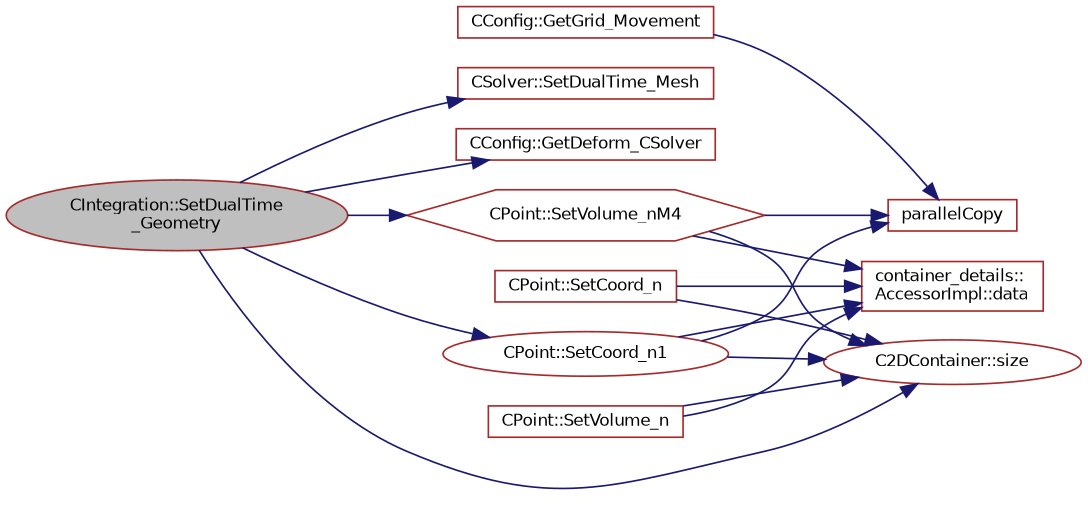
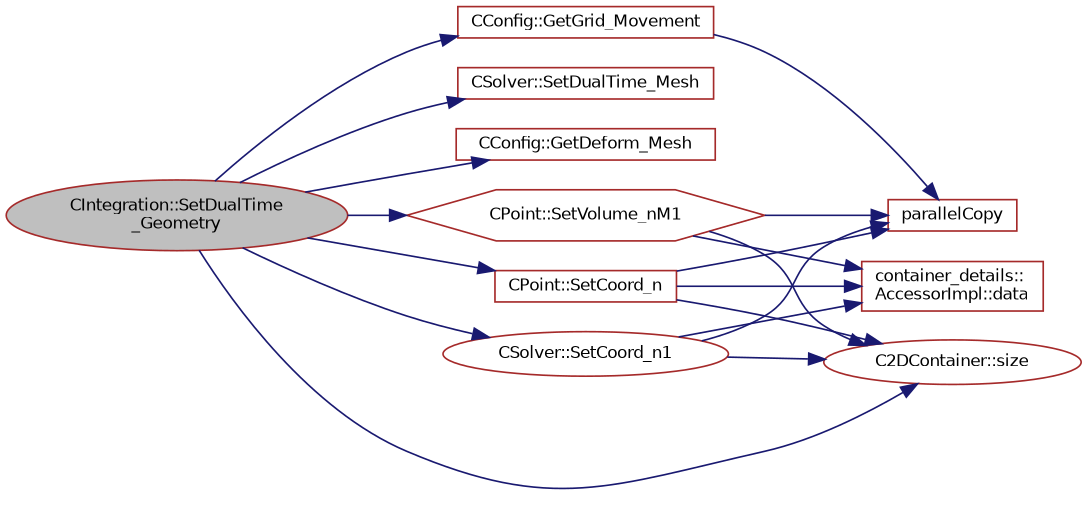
edge "CIntegration::SetDualTime _Geometry" -> "CConfig::GetGrid_Movement": added
node "CConfig::GetDeform_CSolver": label "CConfig::GetDeform_CSolver" -> "CConfig::GetDeform_Mesh"
node "CPoint::SetVolume_nM4": label "CPoint::SetVolume_nM4" -> "CPoint::SetVolume_nM1"
edge "CIntegration::SetDualTime _Geometry" -> "CPoint::SetCoord_n": added
edge "CPoint::SetCoord_n" -> "parallelCopy": added
node "CPoint::SetCoord_n1": label "CPoint::SetCoord_n1" -> "CSolver::SetCoord_n1"
node "CPoint::SetVolume_n": removed
